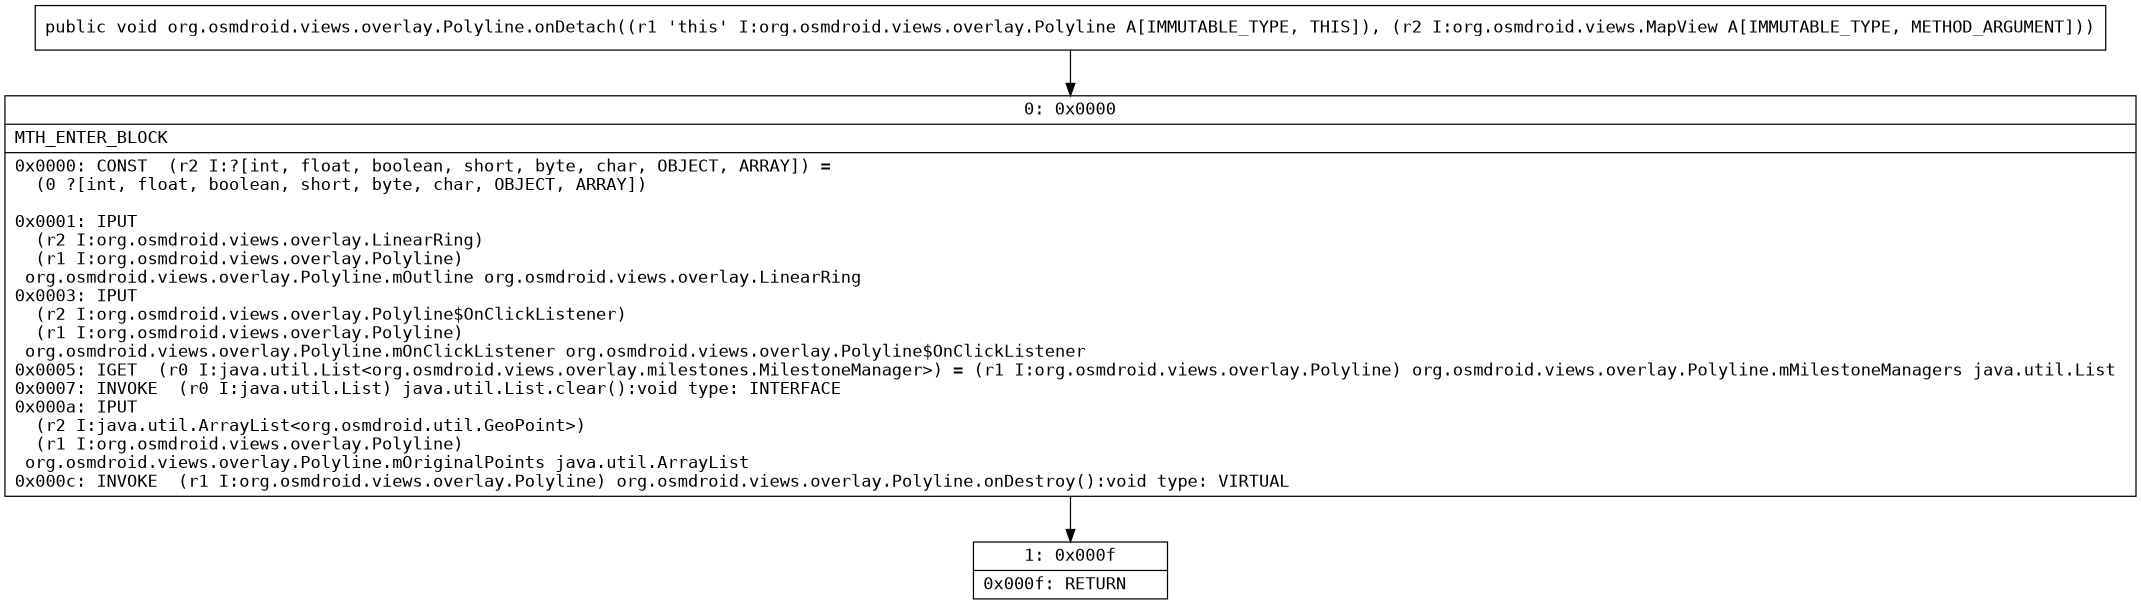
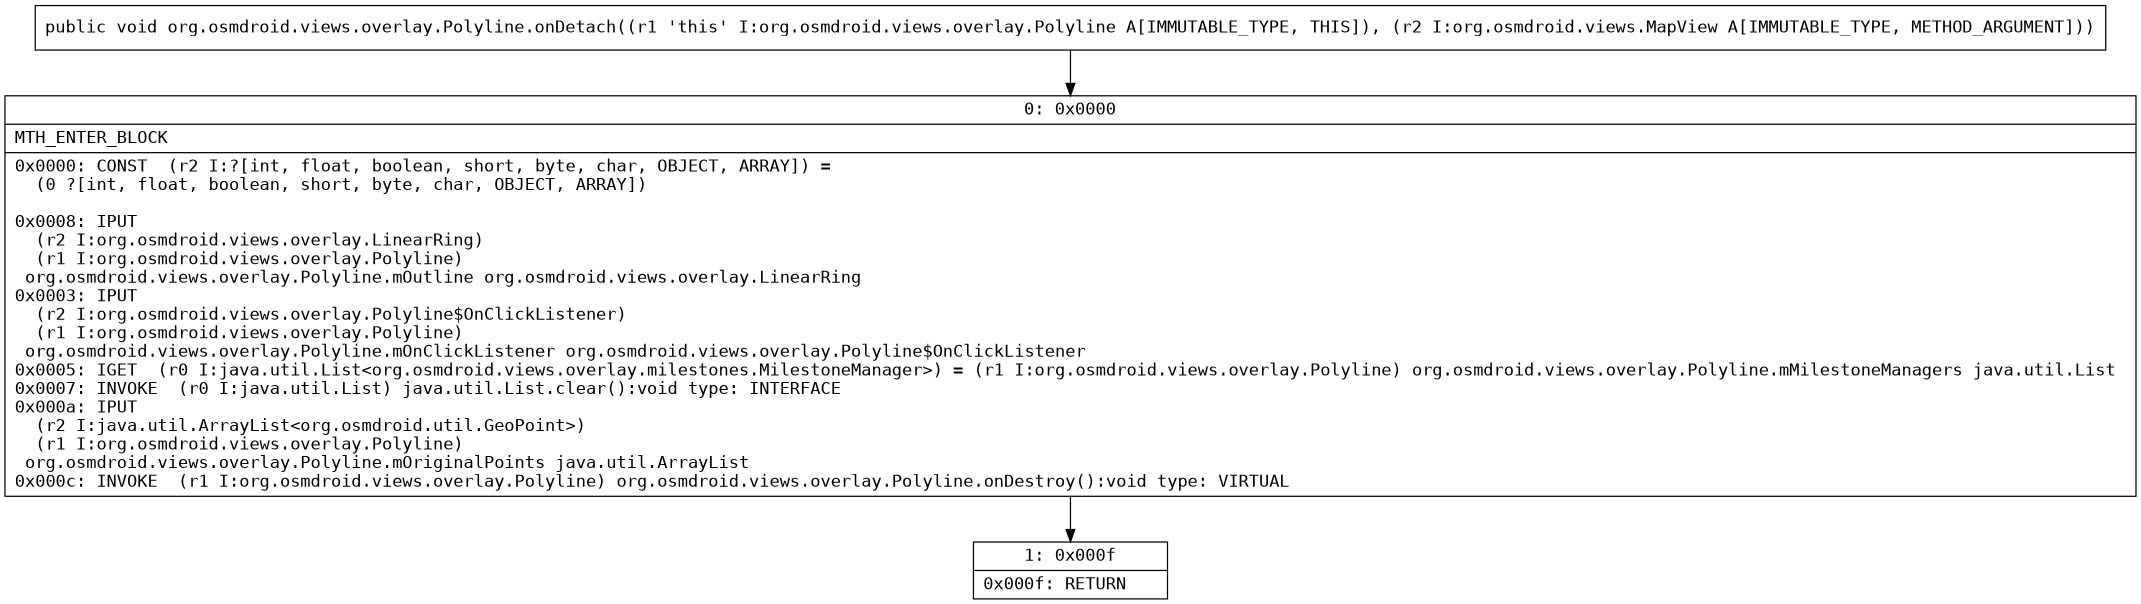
node "0: 0x0000": text "0x0001: IPUT" -> "0x0008: IPUT"
